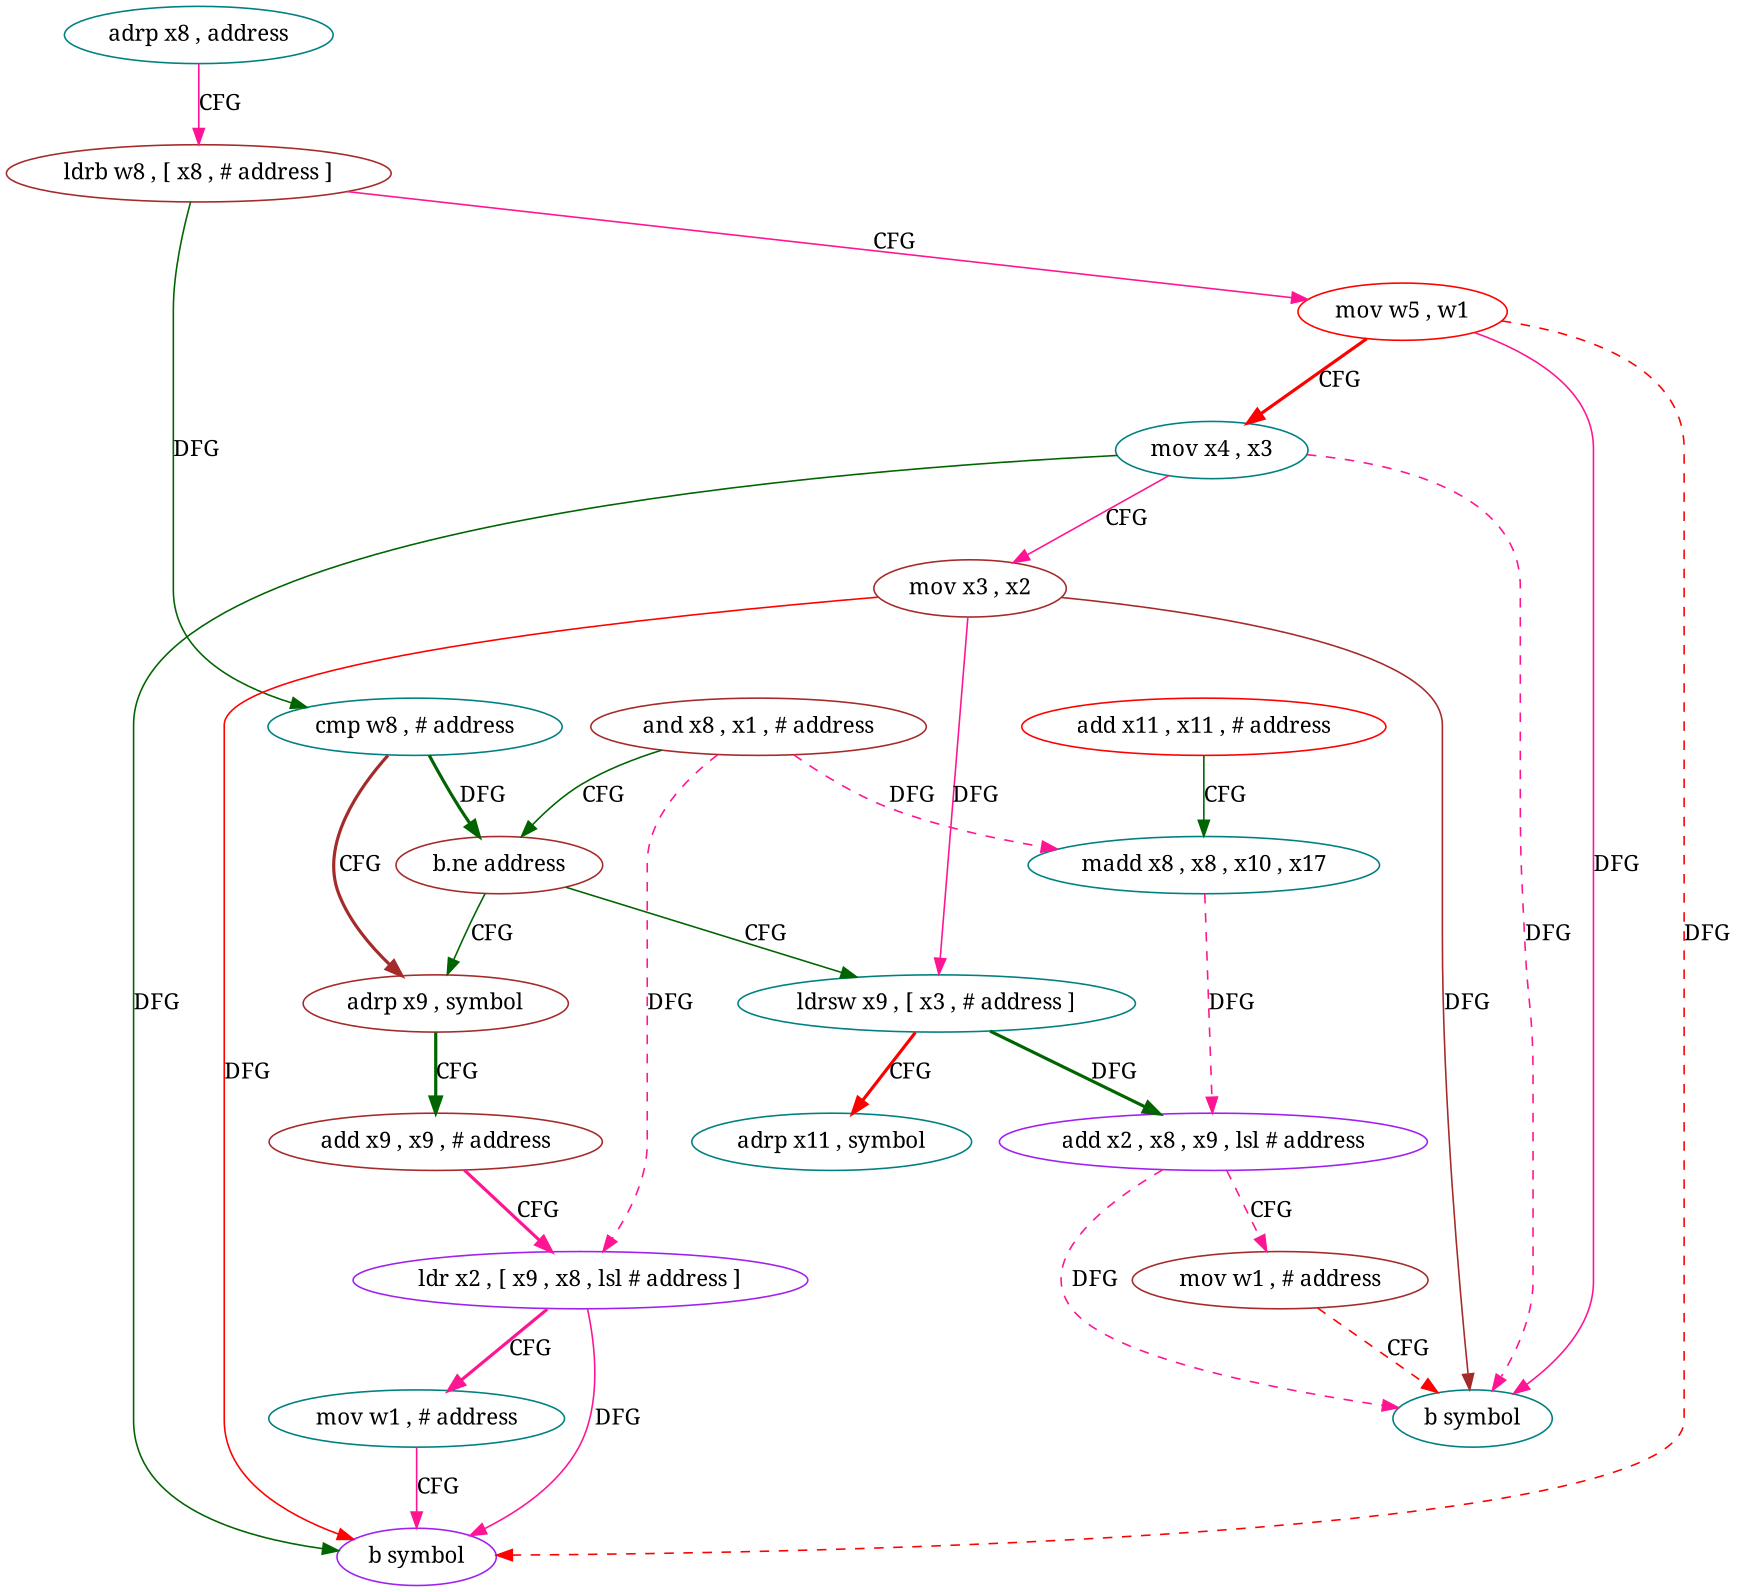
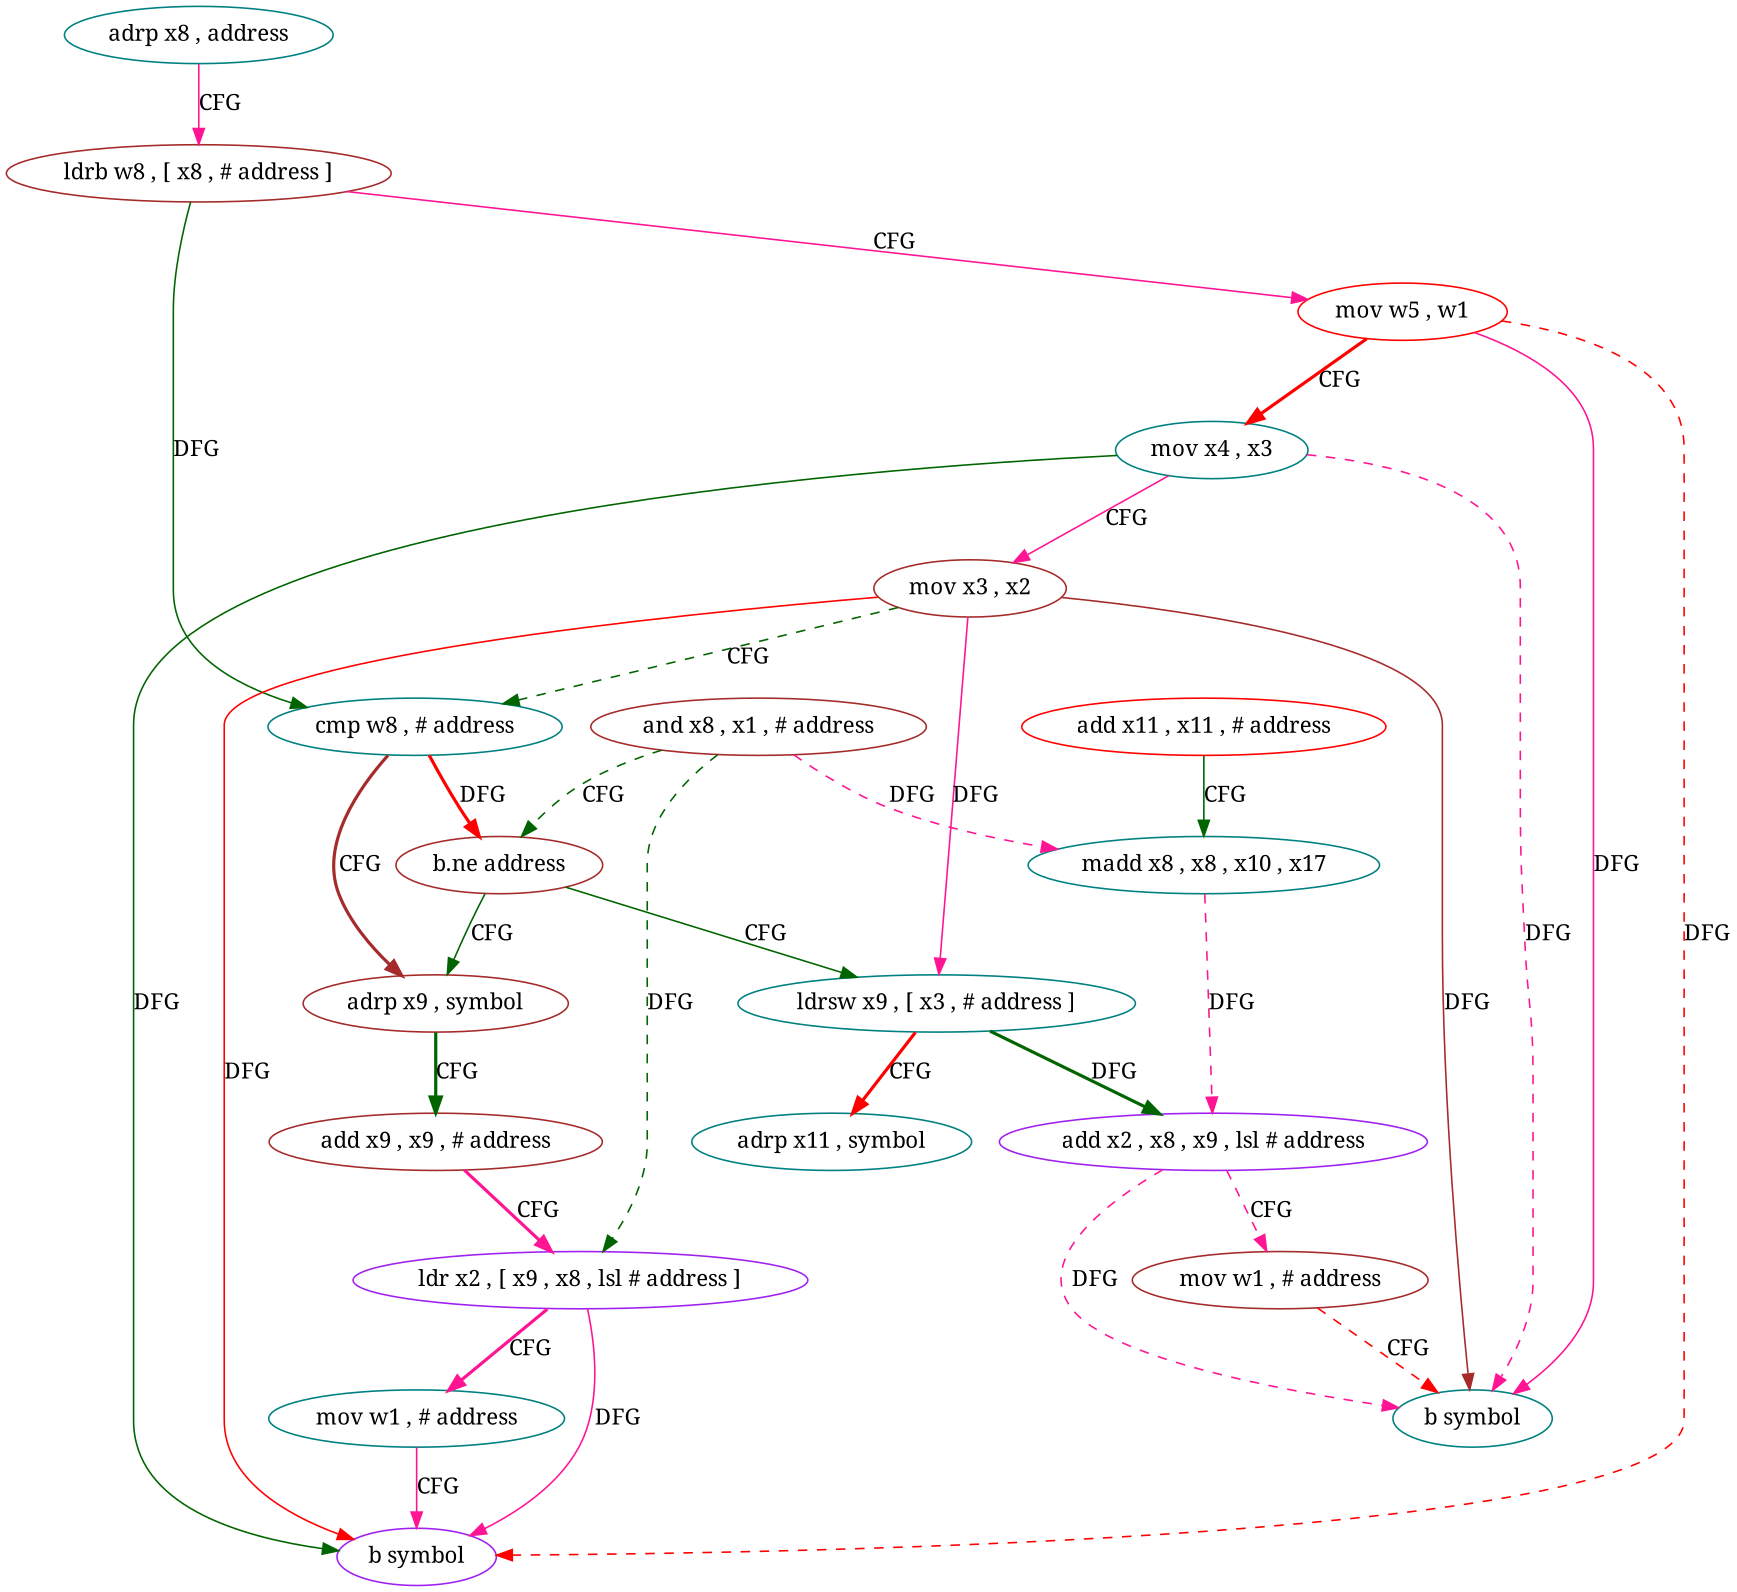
edge "mov x3 , x2" -> "cmp w8 , # address": added, label "CFG"
edge "and x8 , x1 , # address" -> "b.ne address": style solid -> dashed
edge "cmp w8 , # address" -> "b.ne address": color darkgreen -> red
edge "and x8 , x1 , # address" -> "ldr x2 , [ x9 , x8 , lsl # address ]": color deeppink -> darkgreen
